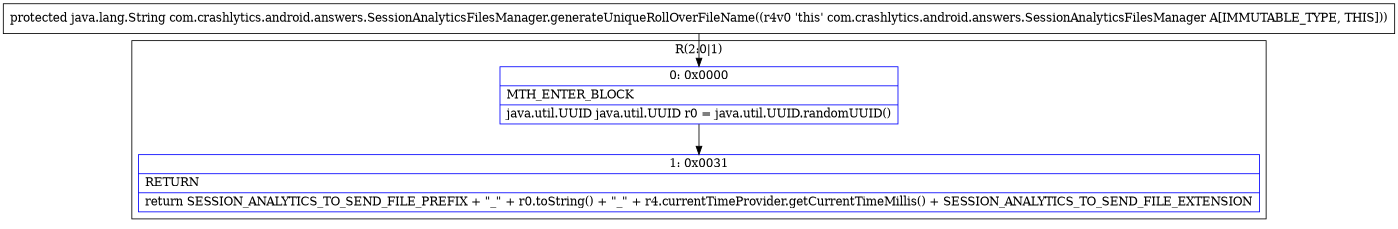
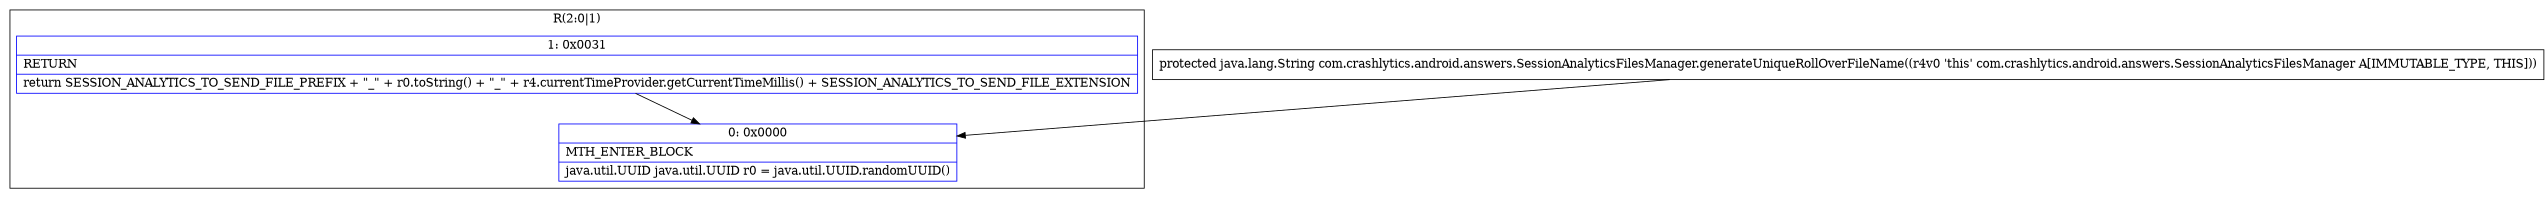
edge "0: 0x0000" -> "1: 0x0031": reversed
